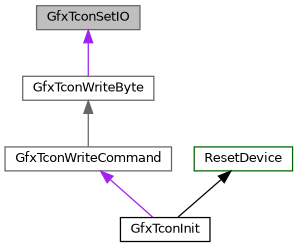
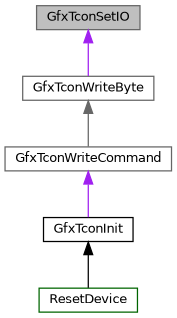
edge "GfxTconInit" -> "ResetDevice": reversed
